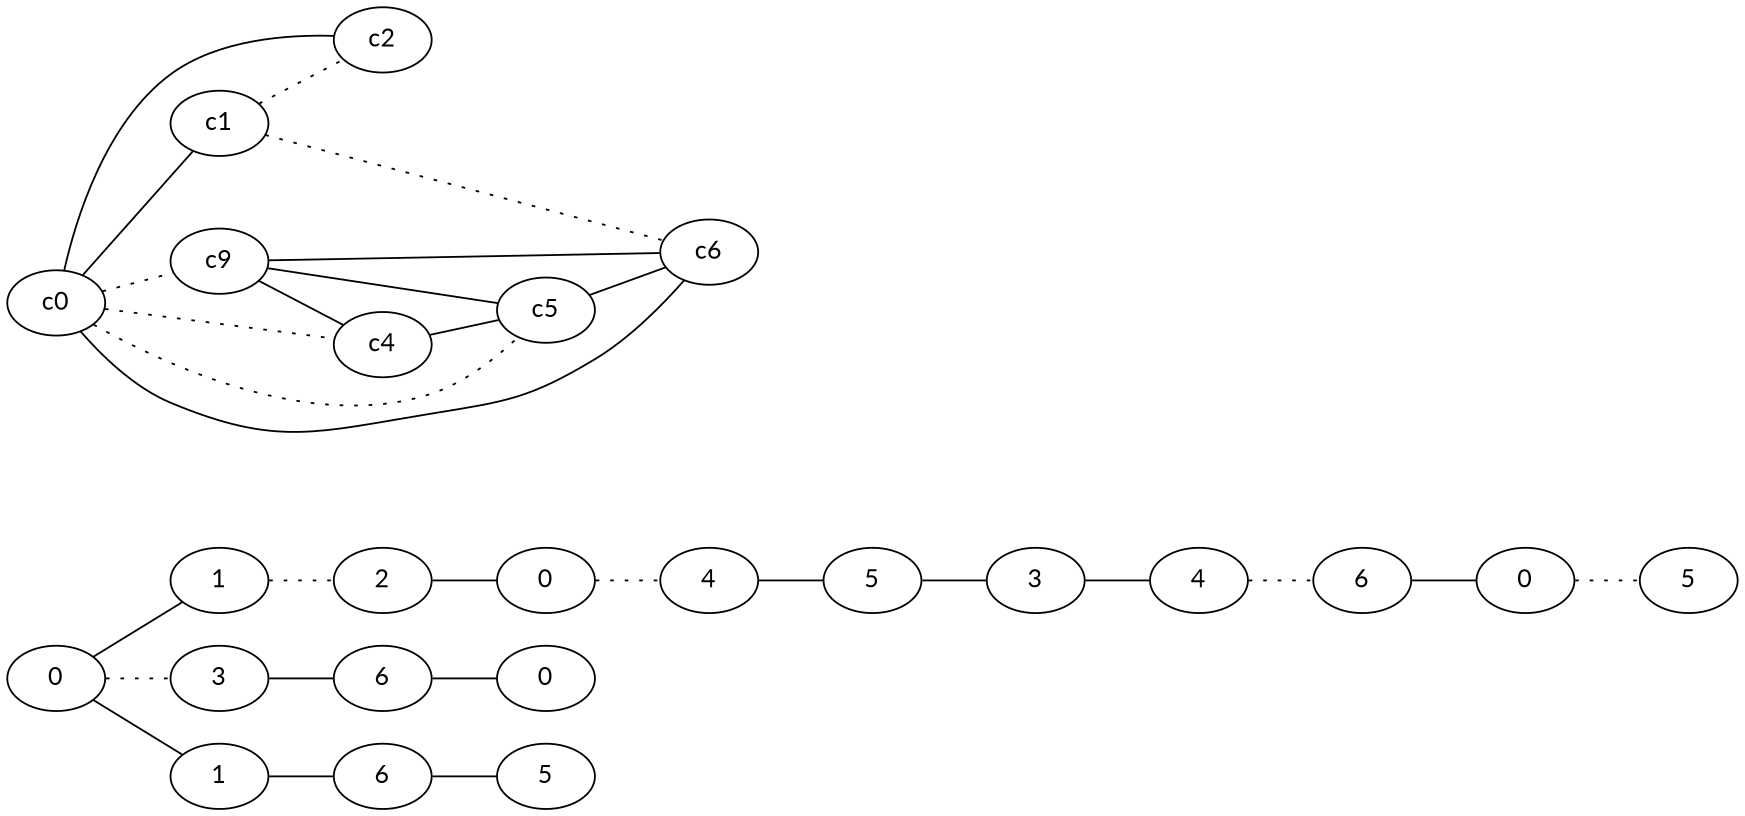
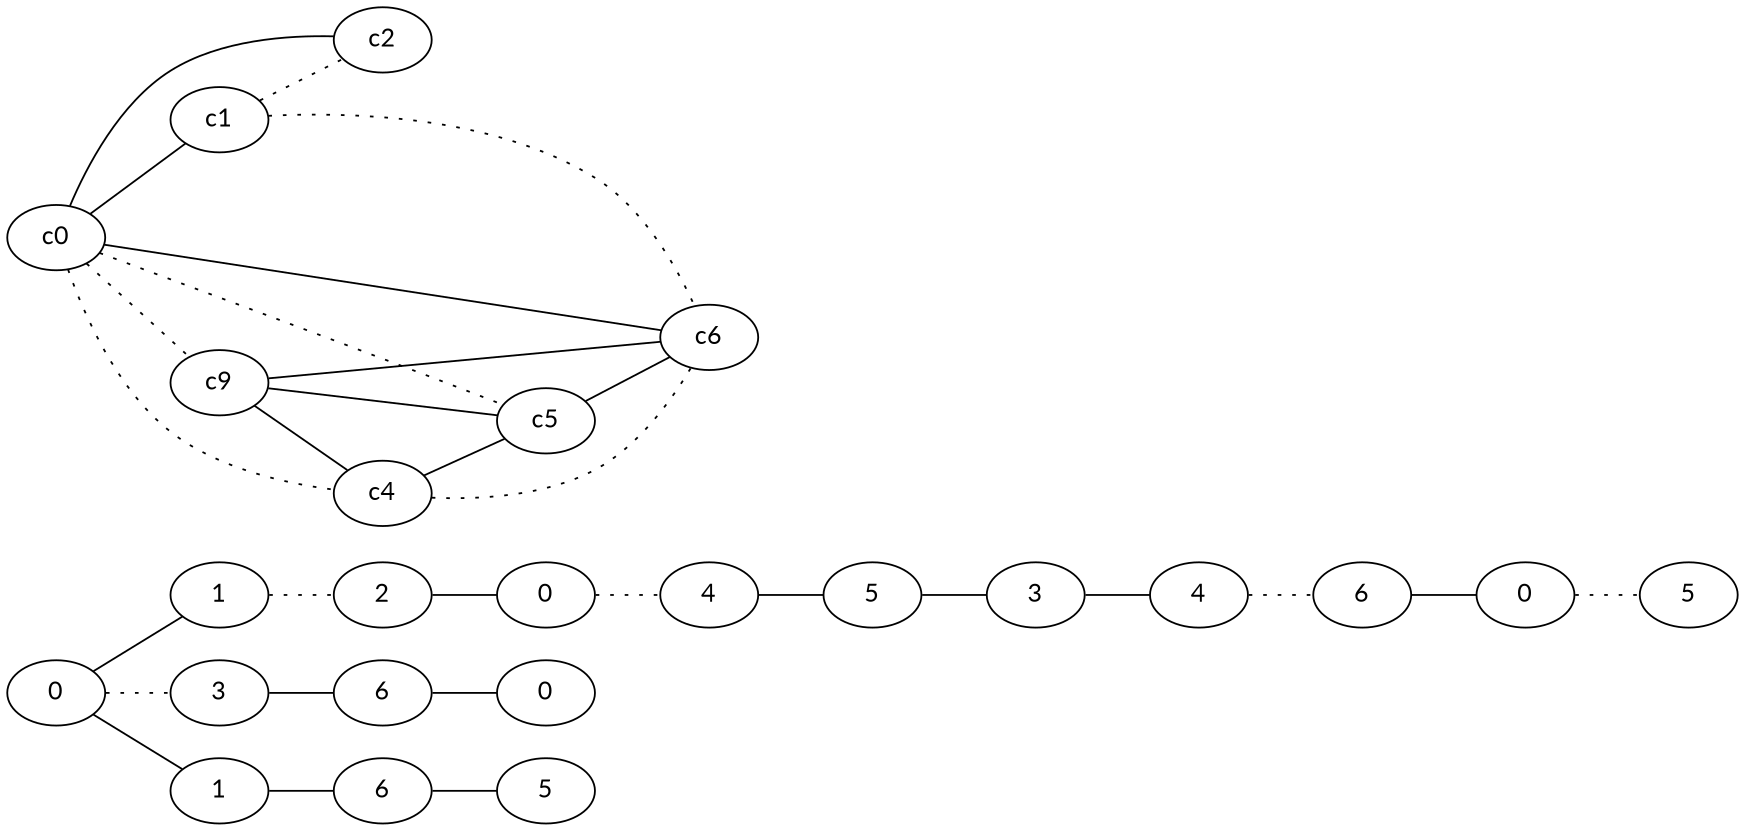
edge "c6" -- "c4": added
